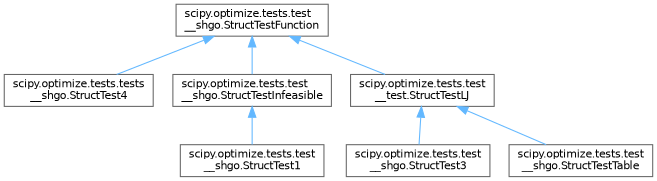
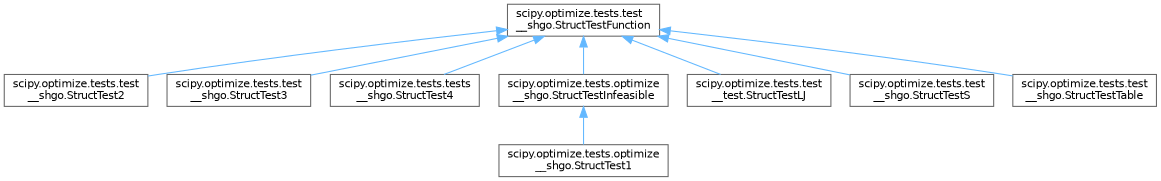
node "scipy.optimize.tests.test __shgo.StructTest2": added
node "scipy.optimize.tests.test __shgo.StructTestInfeasible": label "scipy.optimize.tests.test __shgo.StructTestInfeasible" -> "scipy.optimize.tests.optimize __shgo.StructTestInfeasible"
node "scipy.optimize.tests.test __shgo.StructTestS": added
edge "scipy.optimize.tests.test __shgo.StructTestTable" -> "scipy.optimize.tests.test __test.StructTestLJ": now "scipy.optimize.tests.test __shgo.StructTestTable" -> "scipy.optimize.tests.test __shgo.StructTestFunction"
edge "scipy.optimize.tests.test __shgo.StructTest3" -> "scipy.optimize.tests.test __test.StructTestLJ": now "scipy.optimize.tests.test __shgo.StructTest3" -> "scipy.optimize.tests.test __shgo.StructTestFunction"
node "scipy.optimize.tests.test __shgo.StructTest1": label "scipy.optimize.tests.test __shgo.StructTest1" -> "scipy.optimize.tests.optimize __shgo.StructTest1"
